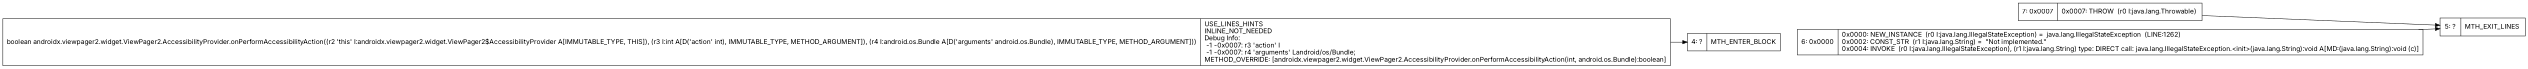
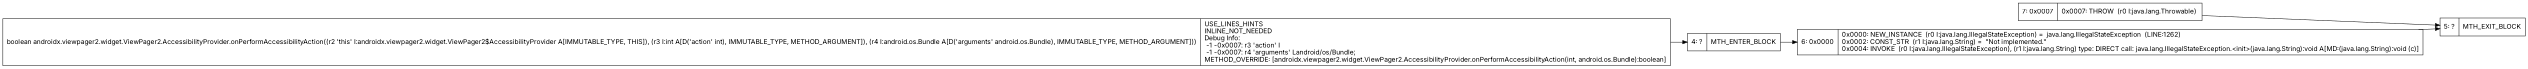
node "5: ?": text "MTH_EXIT_LINES" -> "MTH_EXIT_BLOCK"
edge "4: ?" -> "6: 0x0000": added
